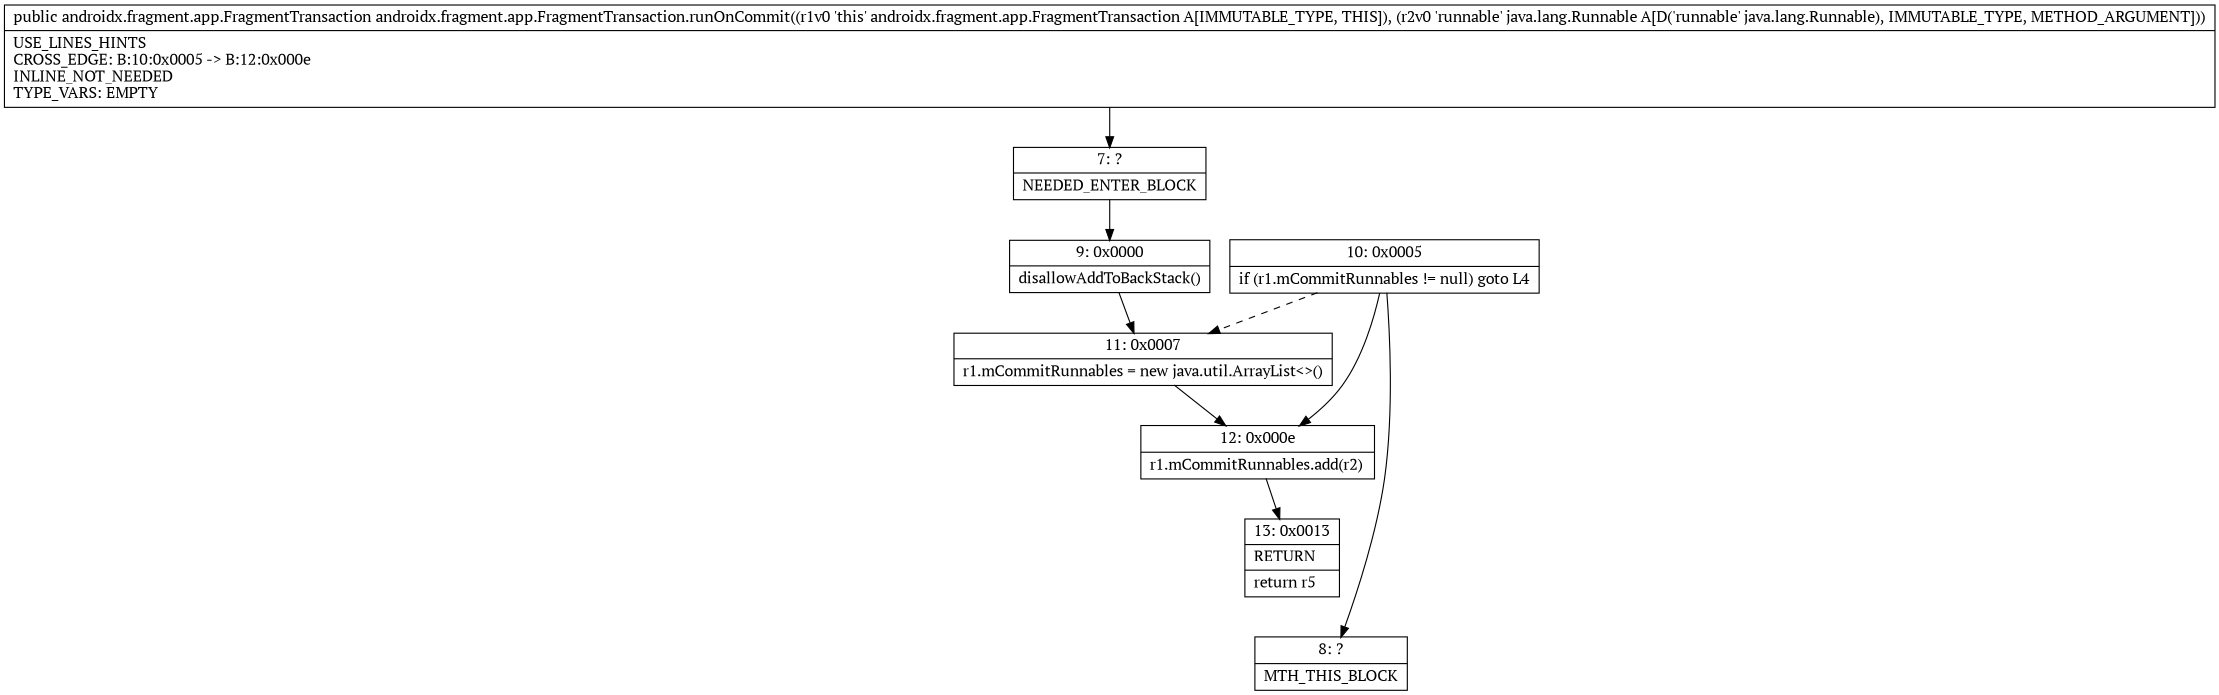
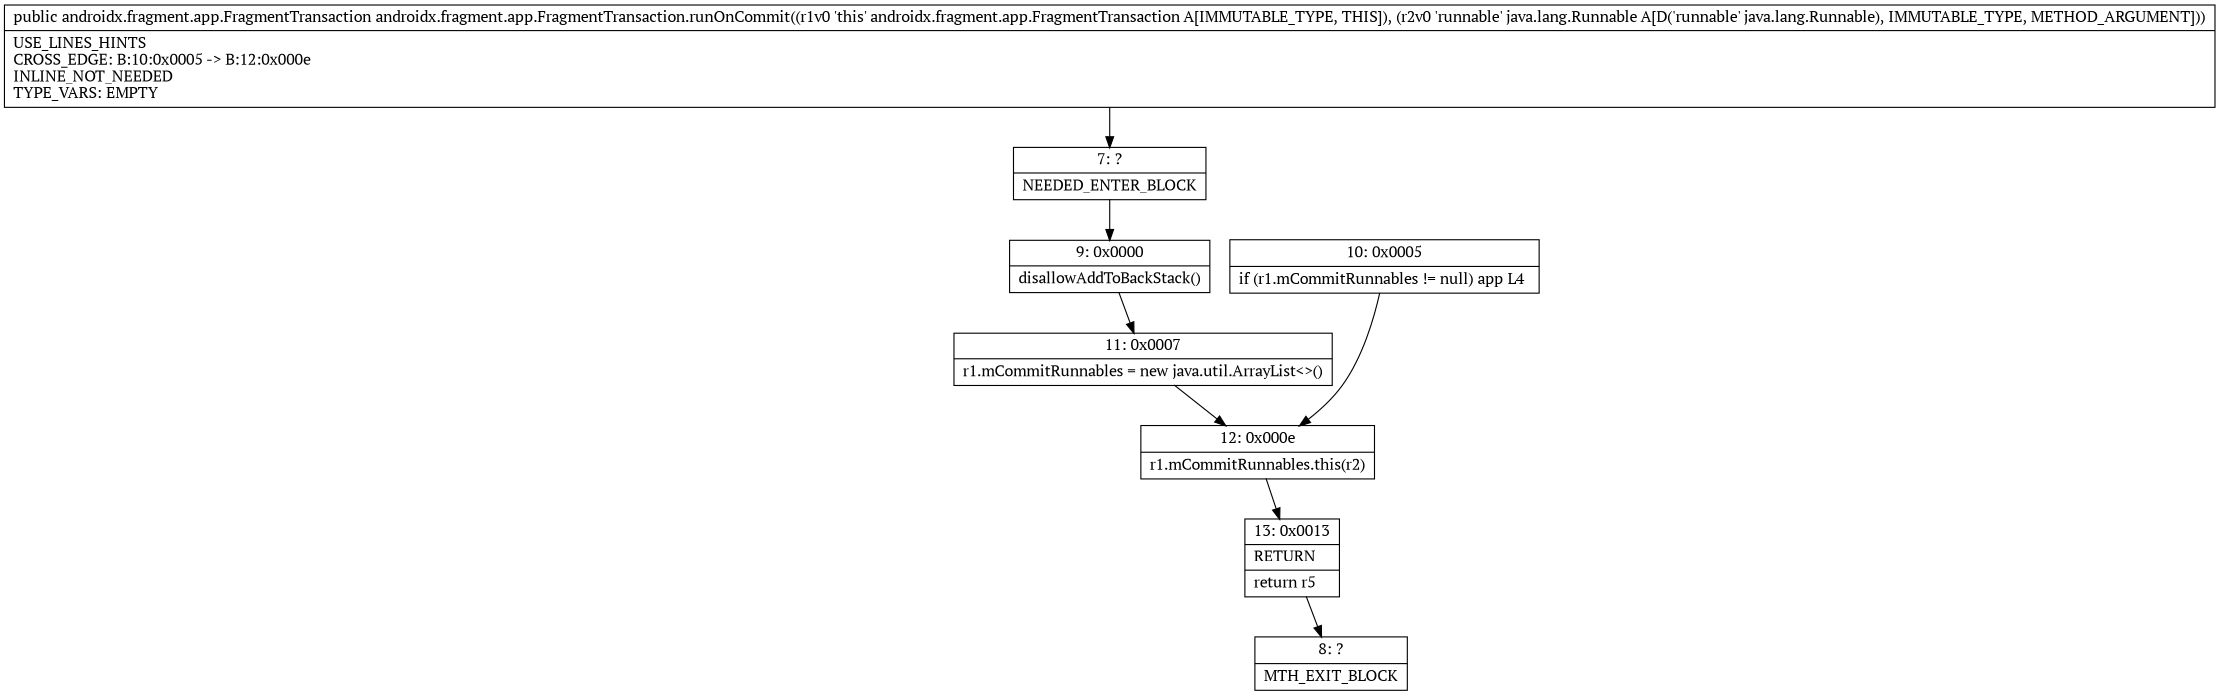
node "10: 0x0005": text "if (r1.mCommitRunnables != null) goto L4" -> "if (r1.mCommitRunnables != null) app L4"
edge "10: 0x0005" -> "11: 0x0007": removed
edge "10: 0x0005" -> "8: ?": now "13: 0x0013" -> "8: ?"
node "12: 0x000e": text "r1.mCommitRunnables.add(r2)" -> "r1.mCommitRunnables.this(r2)"
node "8: ?": text "MTH_THIS_BLOCK" -> "MTH_EXIT_BLOCK"
